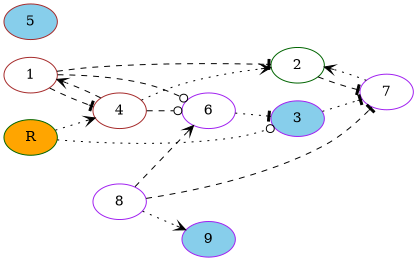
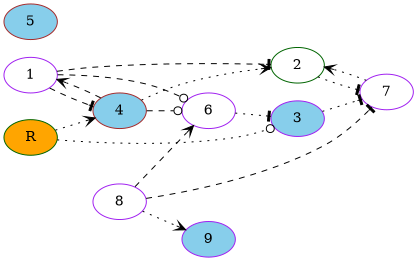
node "1": color brown -> purple
edge "2" -> "7": style dashed -> dotted
node "4": fillcolor white -> skyblue
